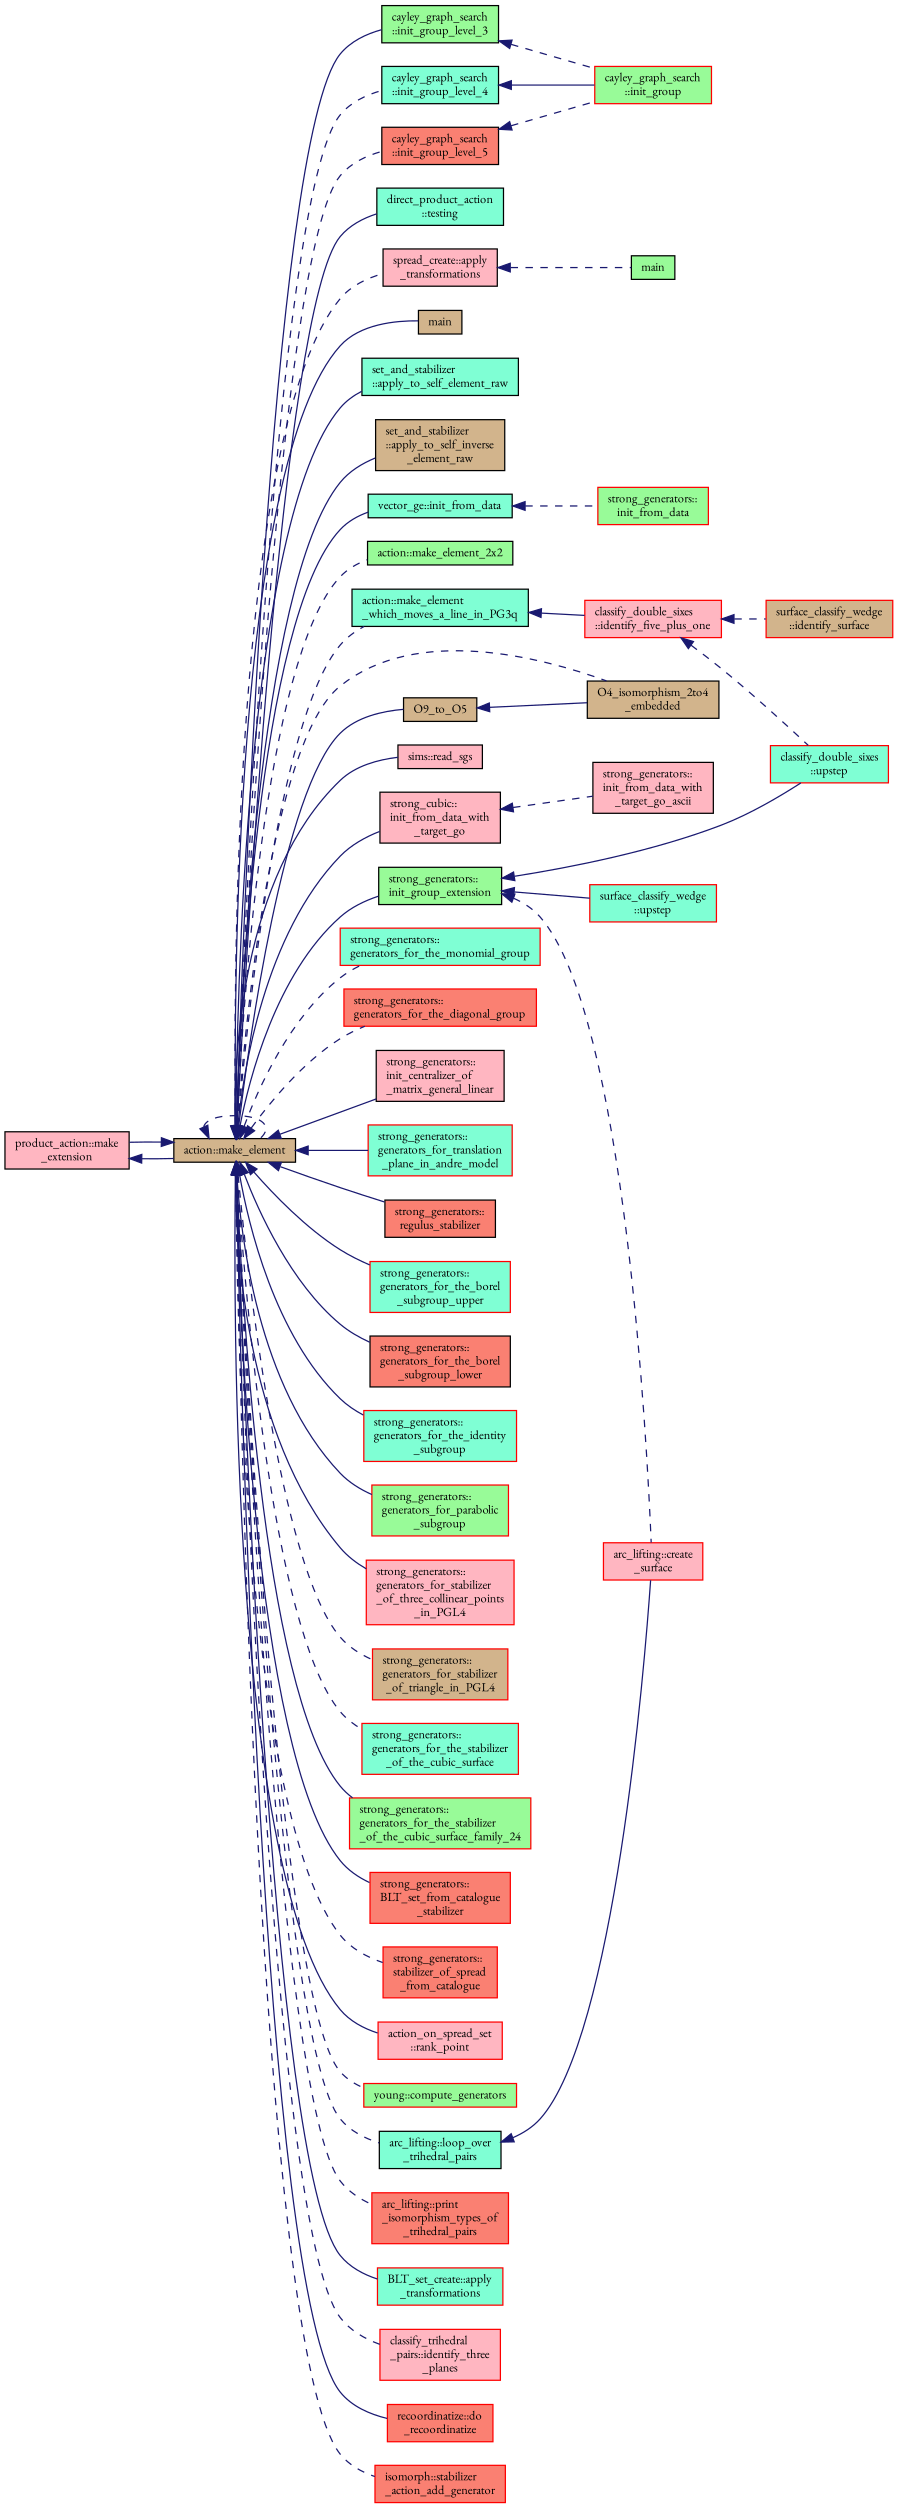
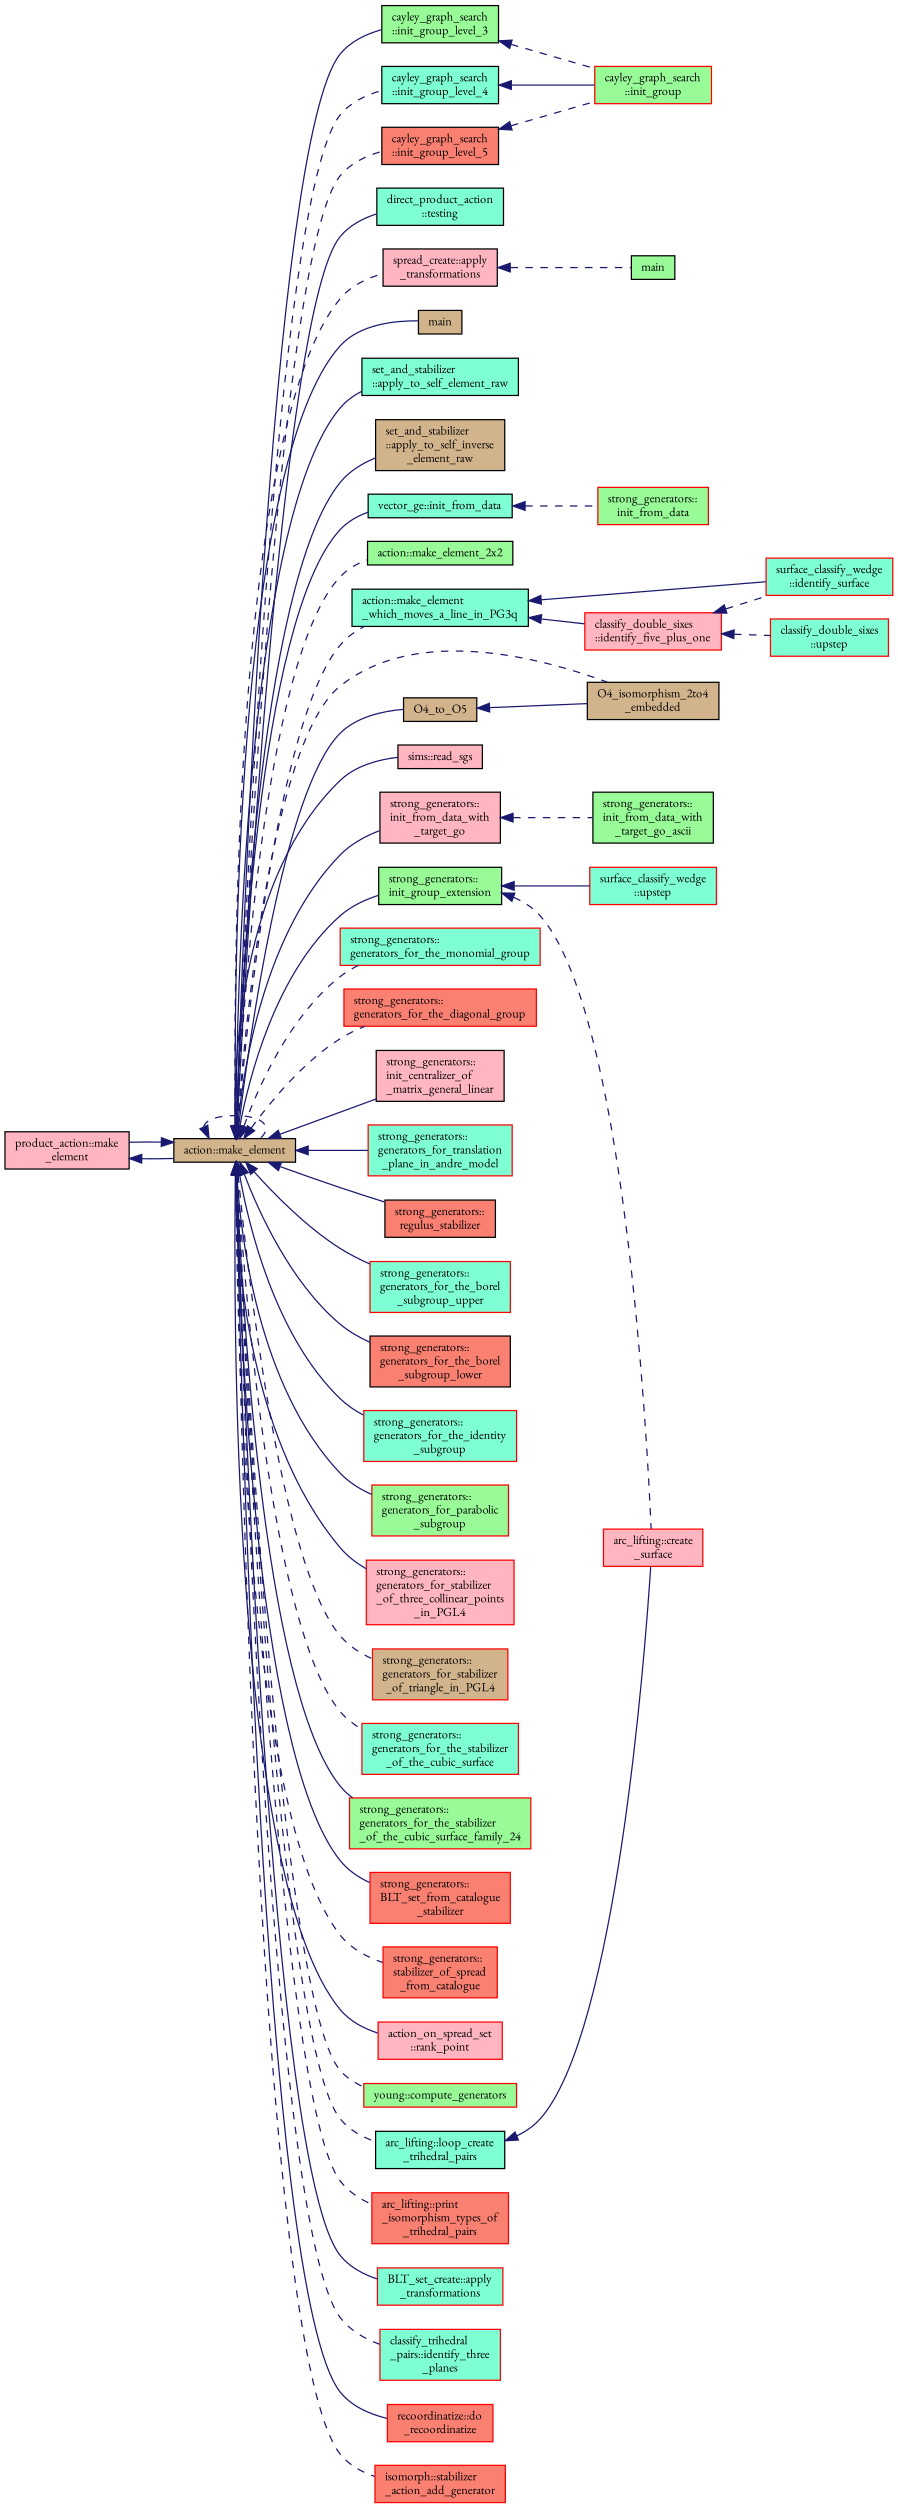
edge "surface_classify_wedge ::identify_surface" -> "action::make_element _which_moves_a_line_in_PG3q": added
node "surface_classify_wedge ::identify_surface": fillcolor tan -> aquamarine
node "O9_to_O5": label "O9_to_O5" -> "O4_to_O5"
node "strong_generators:: init_from_data_with _target_go_ascii": fillcolor lightpink -> palegreen
node "strong_cubic:: init_from_data_with _target_go": label "strong_cubic:: init_from_data_with _target_go" -> "strong_generators:: init_from_data_with _target_go"
edge "classify_double_sixes ::upstep" -> "strong_generators:: init_group_extension": removed
node "product_action::make _extension": label "product_action::make _extension" -> "product_action::make _element"
node "arc_lifting::loop_over _trihedral_pairs": label "arc_lifting::loop_over _trihedral_pairs" -> "arc_lifting::loop_create _trihedral_pairs"
node "classify_trihedral _pairs::identify_three _planes": fillcolor lightpink -> aquamarine
